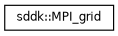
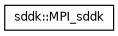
node "sddk::MPI_grid": label "sddk::MPI_grid" -> "sddk::MPI_sddk"
